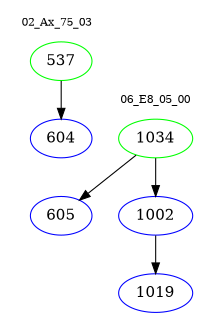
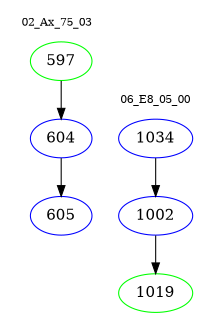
node "537": label "537" -> "597"
node "1034": color green -> blue
edge "1034" -> "605": now "604" -> "605"
node "1019": color blue -> green
